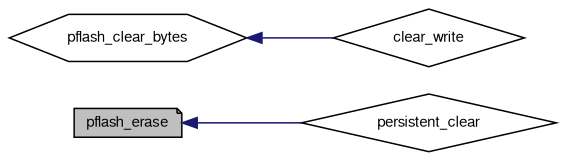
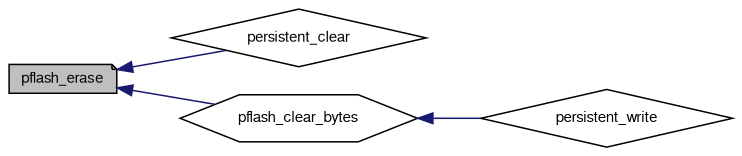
node "clear_write": label "clear_write" -> "persistent_write"
edge "pflash_clear_bytes" -> "pflash_erase": added
